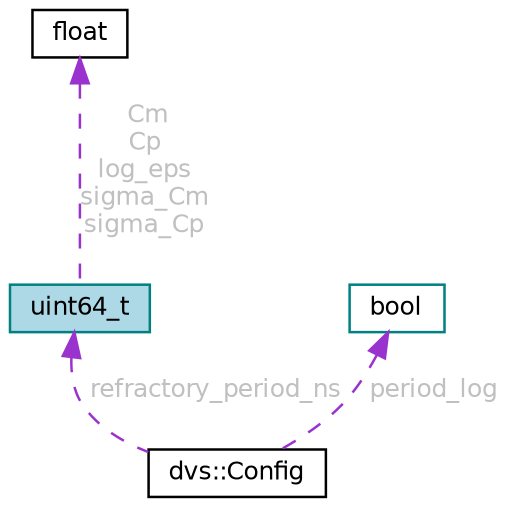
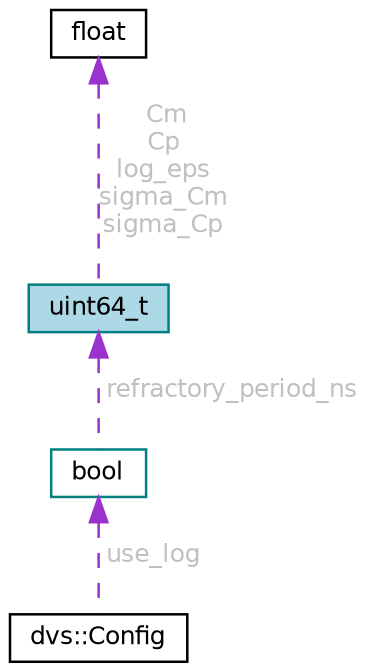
edge "dvs::Config" -> "bool": label " period_log" -> " use_log"
edge "dvs::Config" -> "uint64_t": now "bool" -> "uint64_t"
